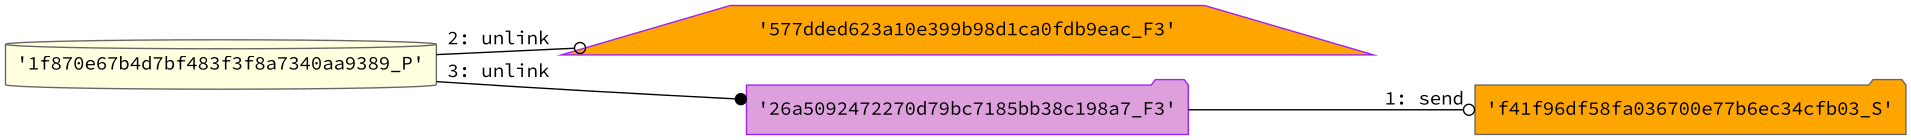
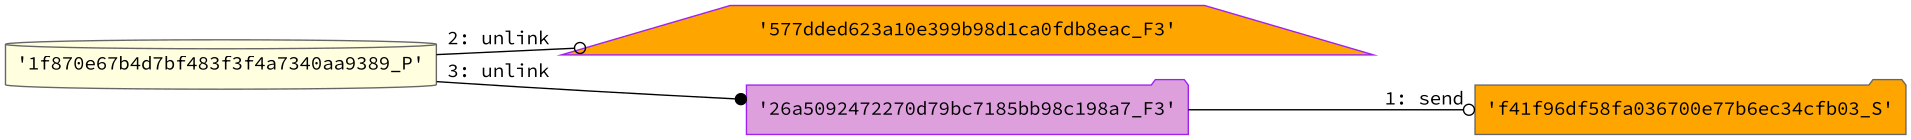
node "'577dded623a10e399b98d1ca0fdb9eac_F3'": label "'577dded623a10e399b98d1ca0fdb9eac_F3'" -> "'577dded623a10e399b98d1ca0fdb8eac_F3'"
node "'1f870e67b4d7bf483f3f8a7340aa9389_P'": label "'1f870e67b4d7bf483f3f8a7340aa9389_P'" -> "'1f870e67b4d7bf483f3f4a7340aa9389_P'"
node "'26a5092472270d79bc7185bb38c198a7_F3'": label "'26a5092472270d79bc7185bb38c198a7_F3'" -> "'26a5092472270d79bc7185bb98c198a7_F3'"
